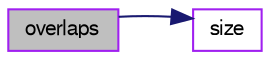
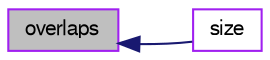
edge "overlaps" -> "size": reversed
